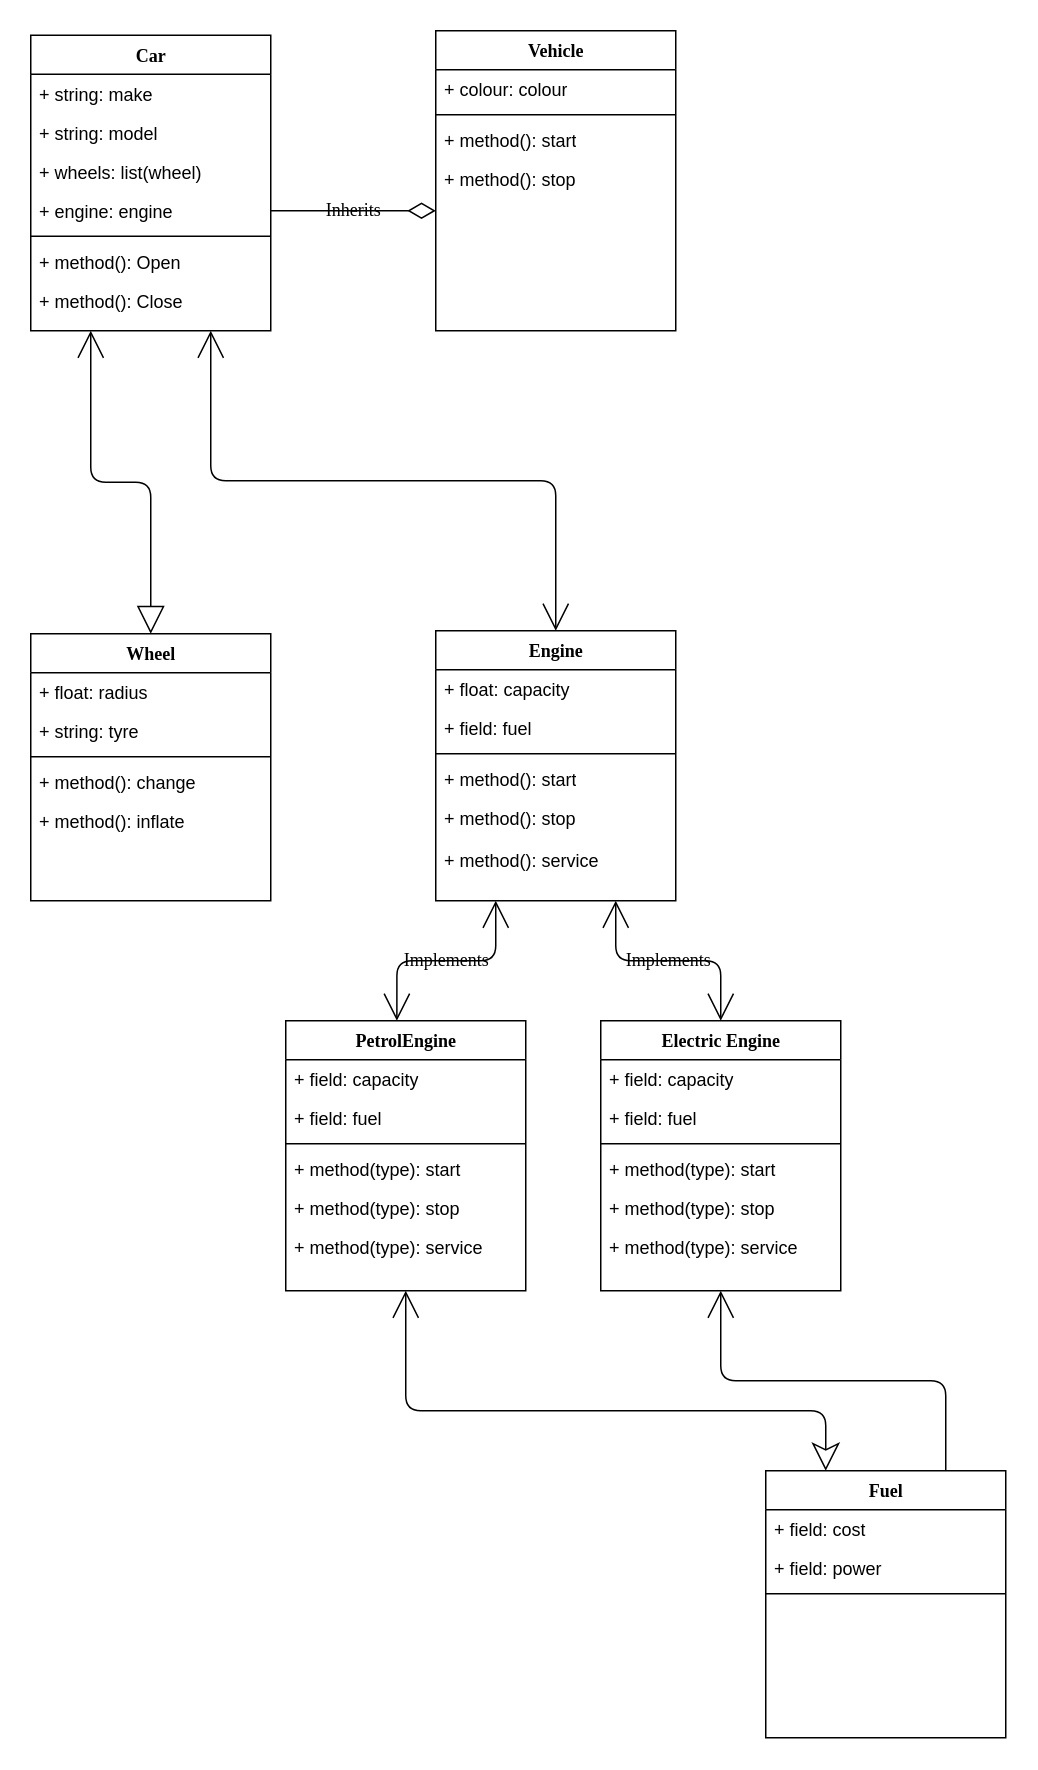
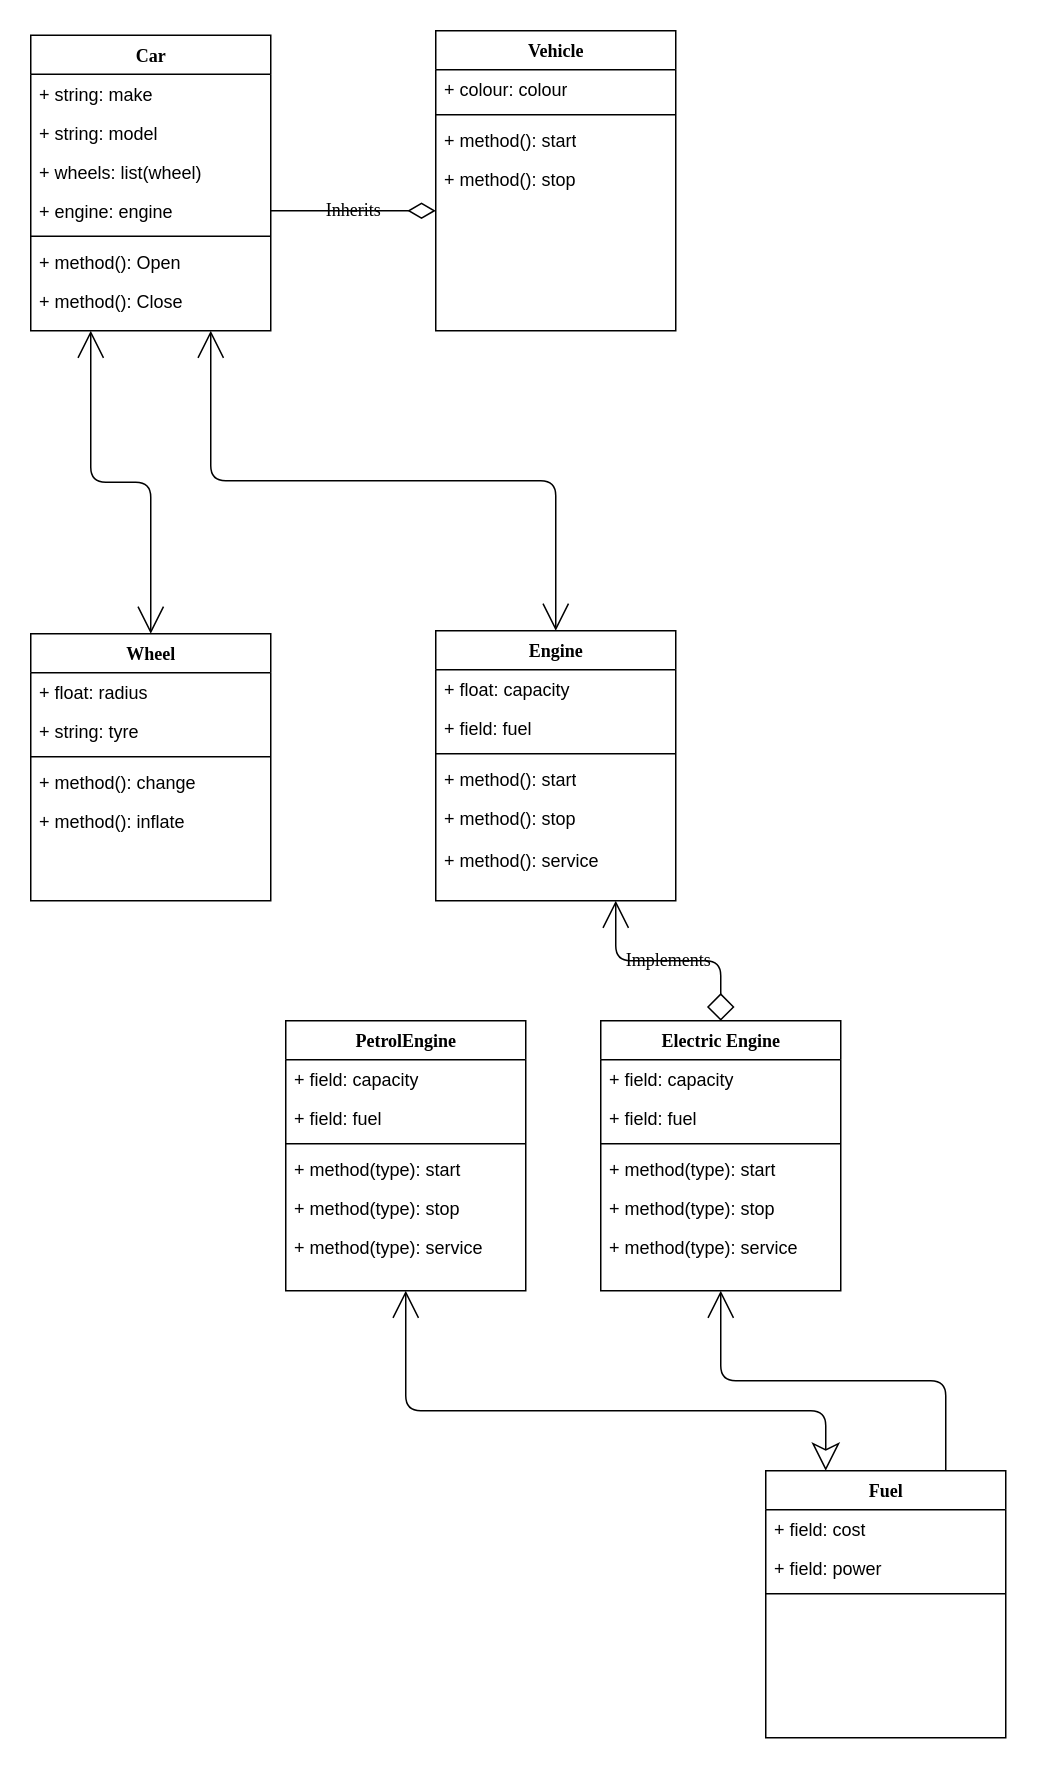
edge "Car" -- "Wheel": arrowhead block -> open
edge "Engine" -- "PetrolEngine": removed, label "Implements"
edge "Engine" -- "Electric Engine": arrowhead open -> diamond
